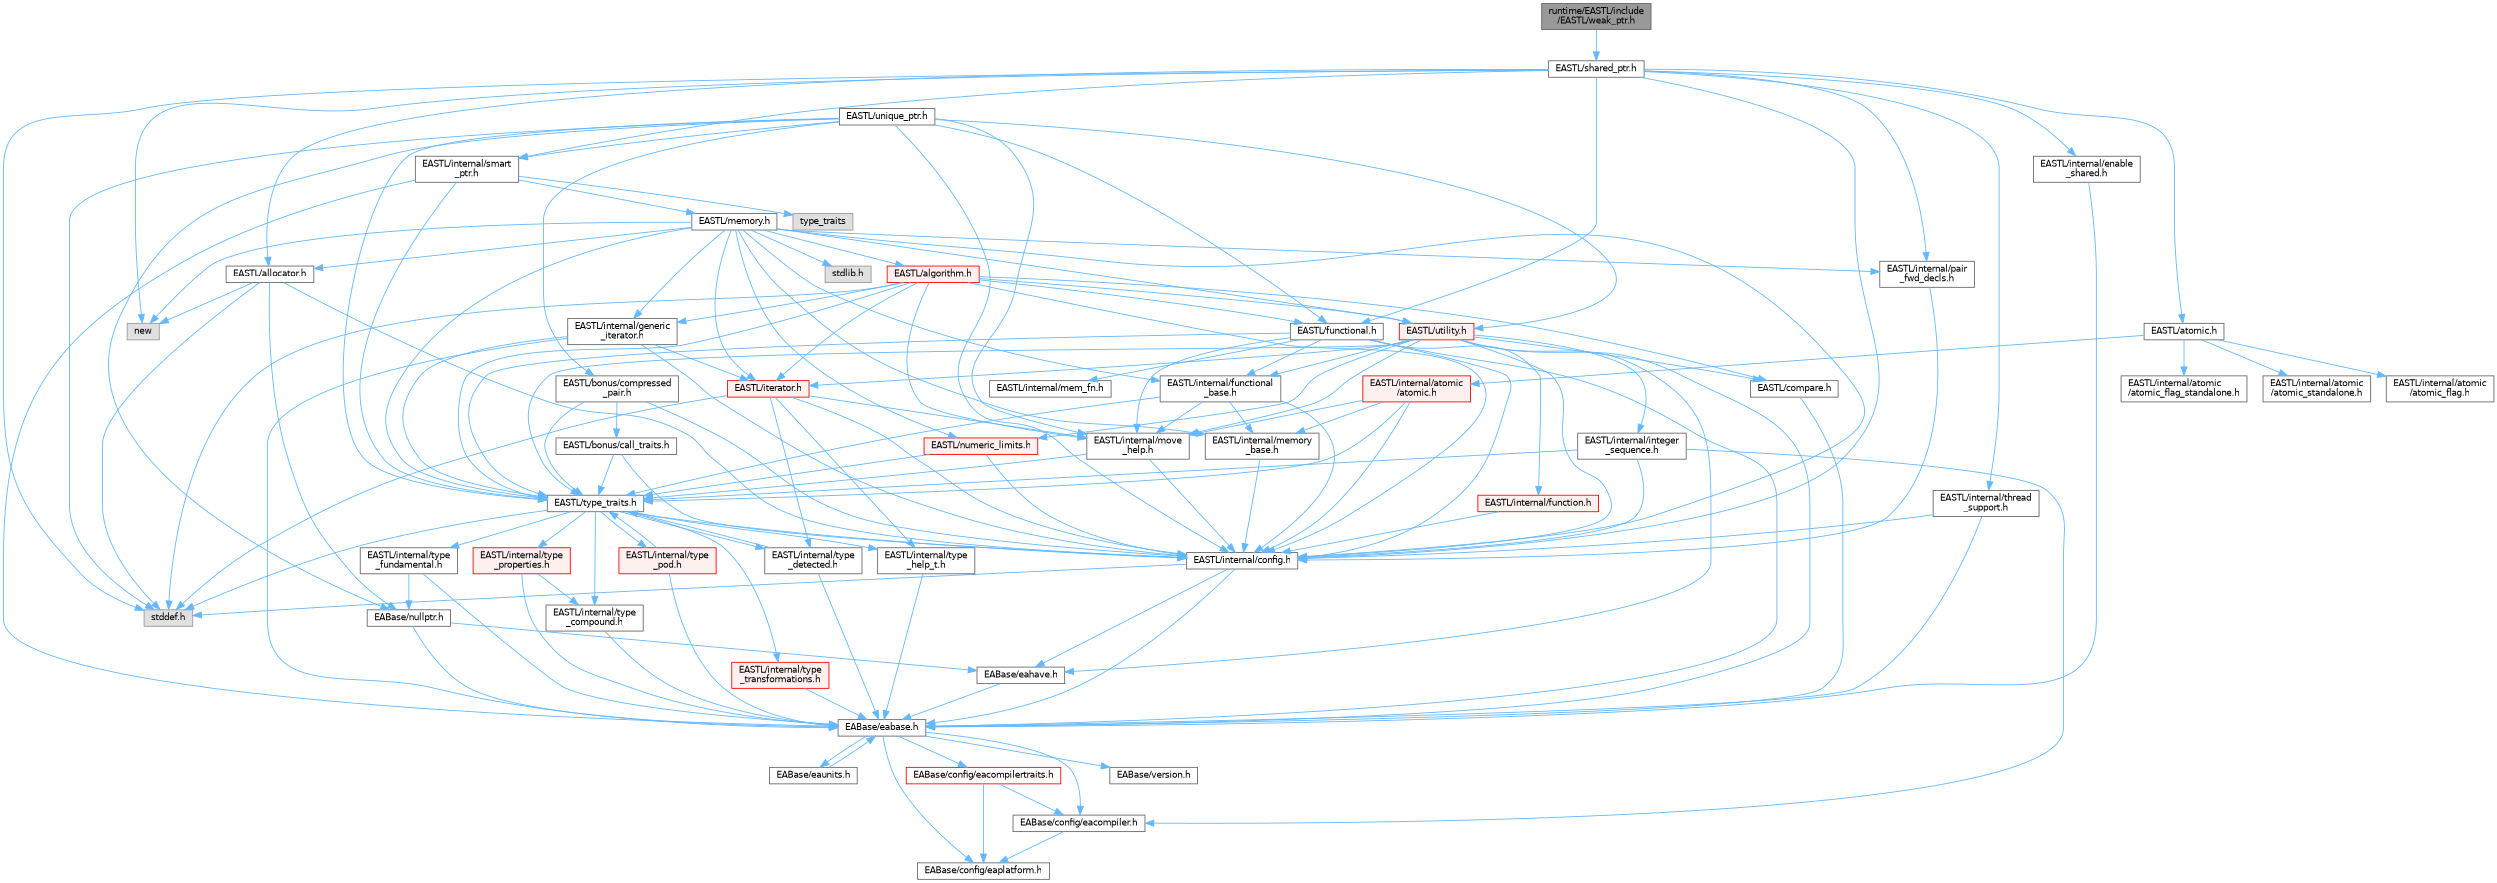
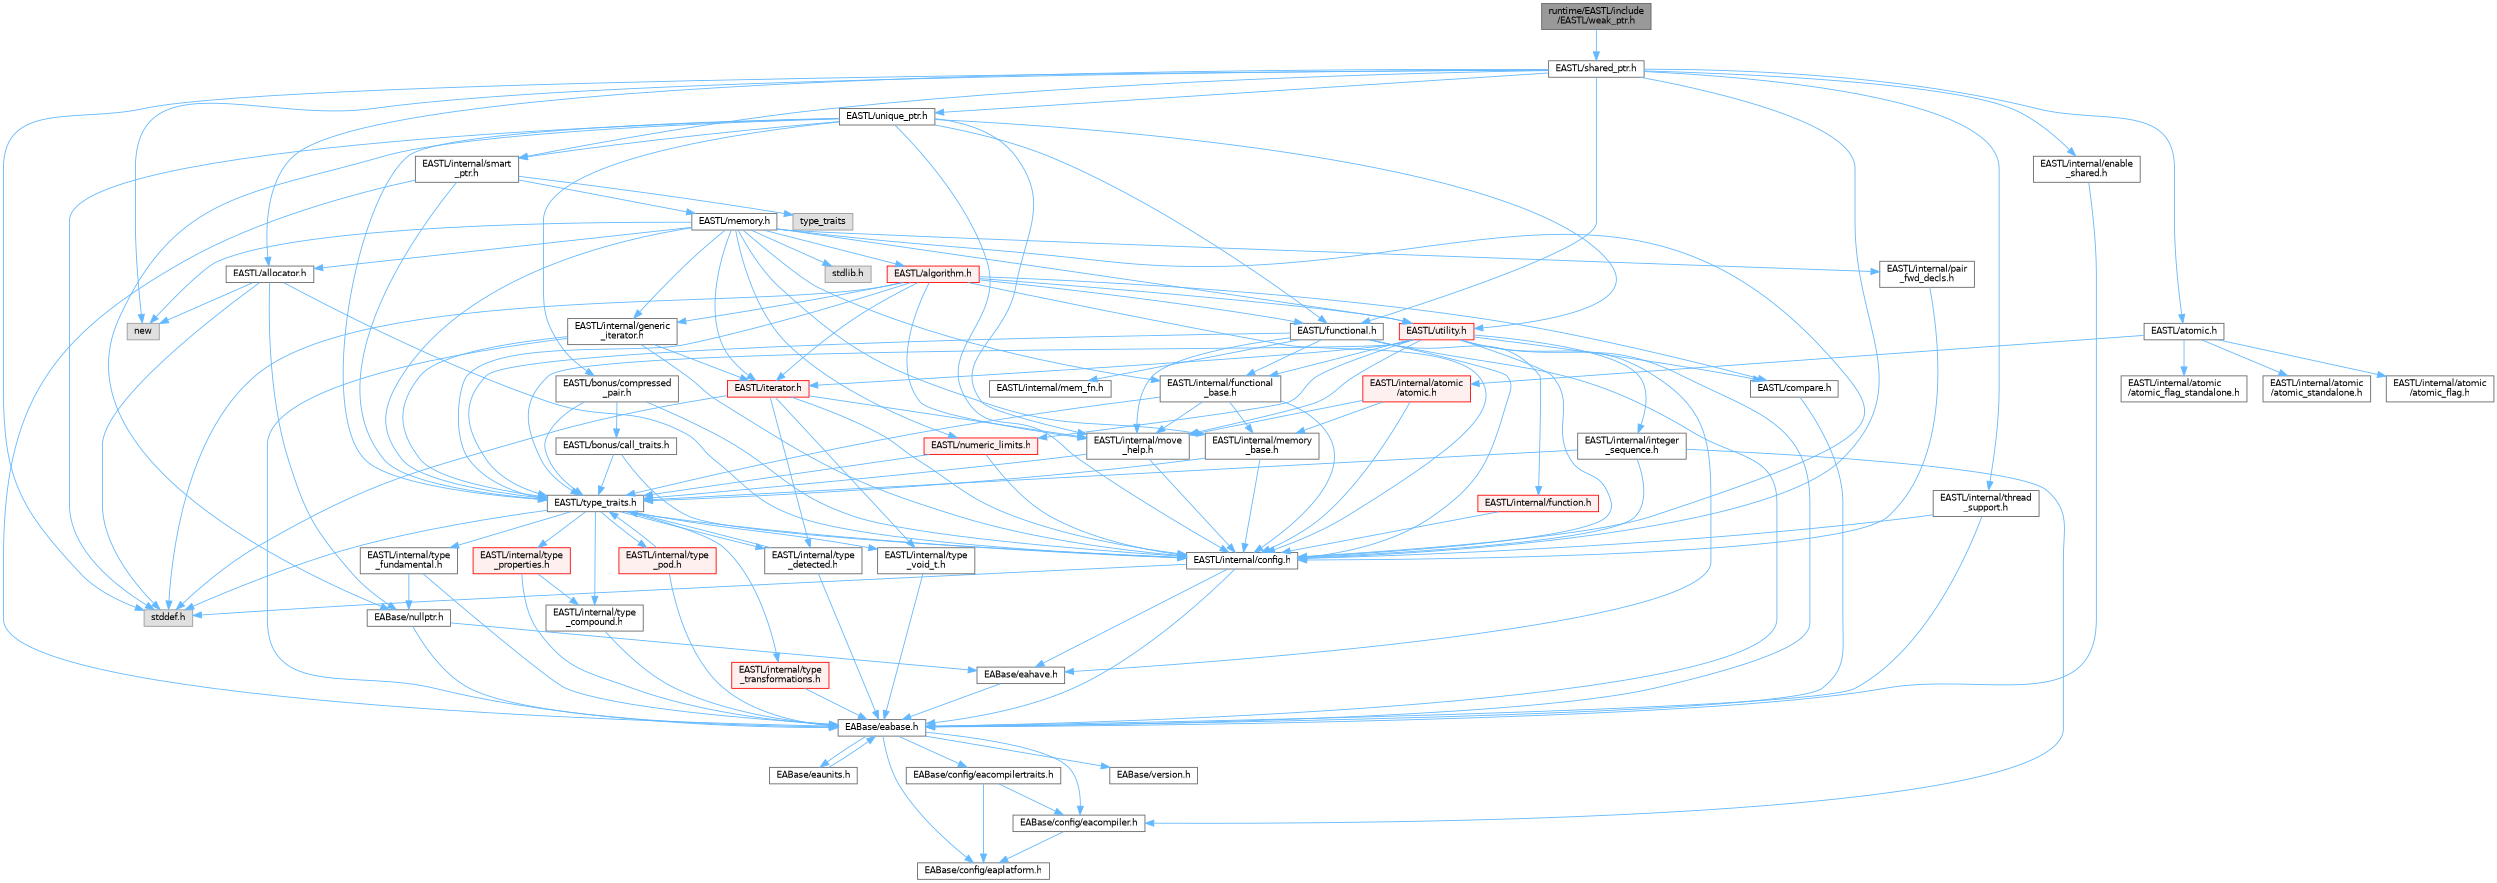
edge "EASTL/shared_ptr.h" -> "EASTL/internal/pair _fwd_decls.h": now "EASTL/shared_ptr.h" -> "EASTL/unique_ptr.h"
edge "EASTL/internal/atomic /atomic.h" -> "EASTL/type_traits.h": now "EASTL/internal/memory _base.h" -> "EASTL/type_traits.h"
node "EASTL/internal/type _help_t.h": label "EASTL/internal/type _help_t.h" -> "EASTL/internal/type _void_t.h"
node "EABase/config/eacompilertraits.h": color red -> grey40
